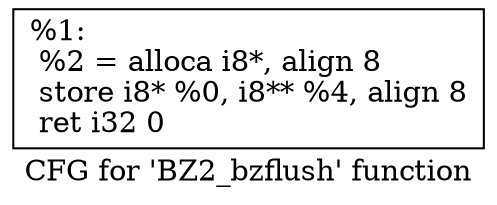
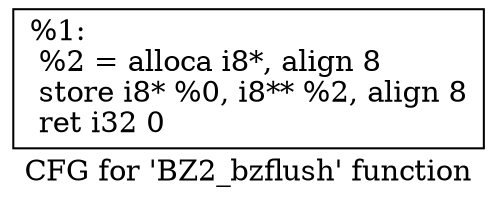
node "%1:": text "store i8* %0, i8** %4, align 8" -> "store i8* %0, i8** %2, align 8"
